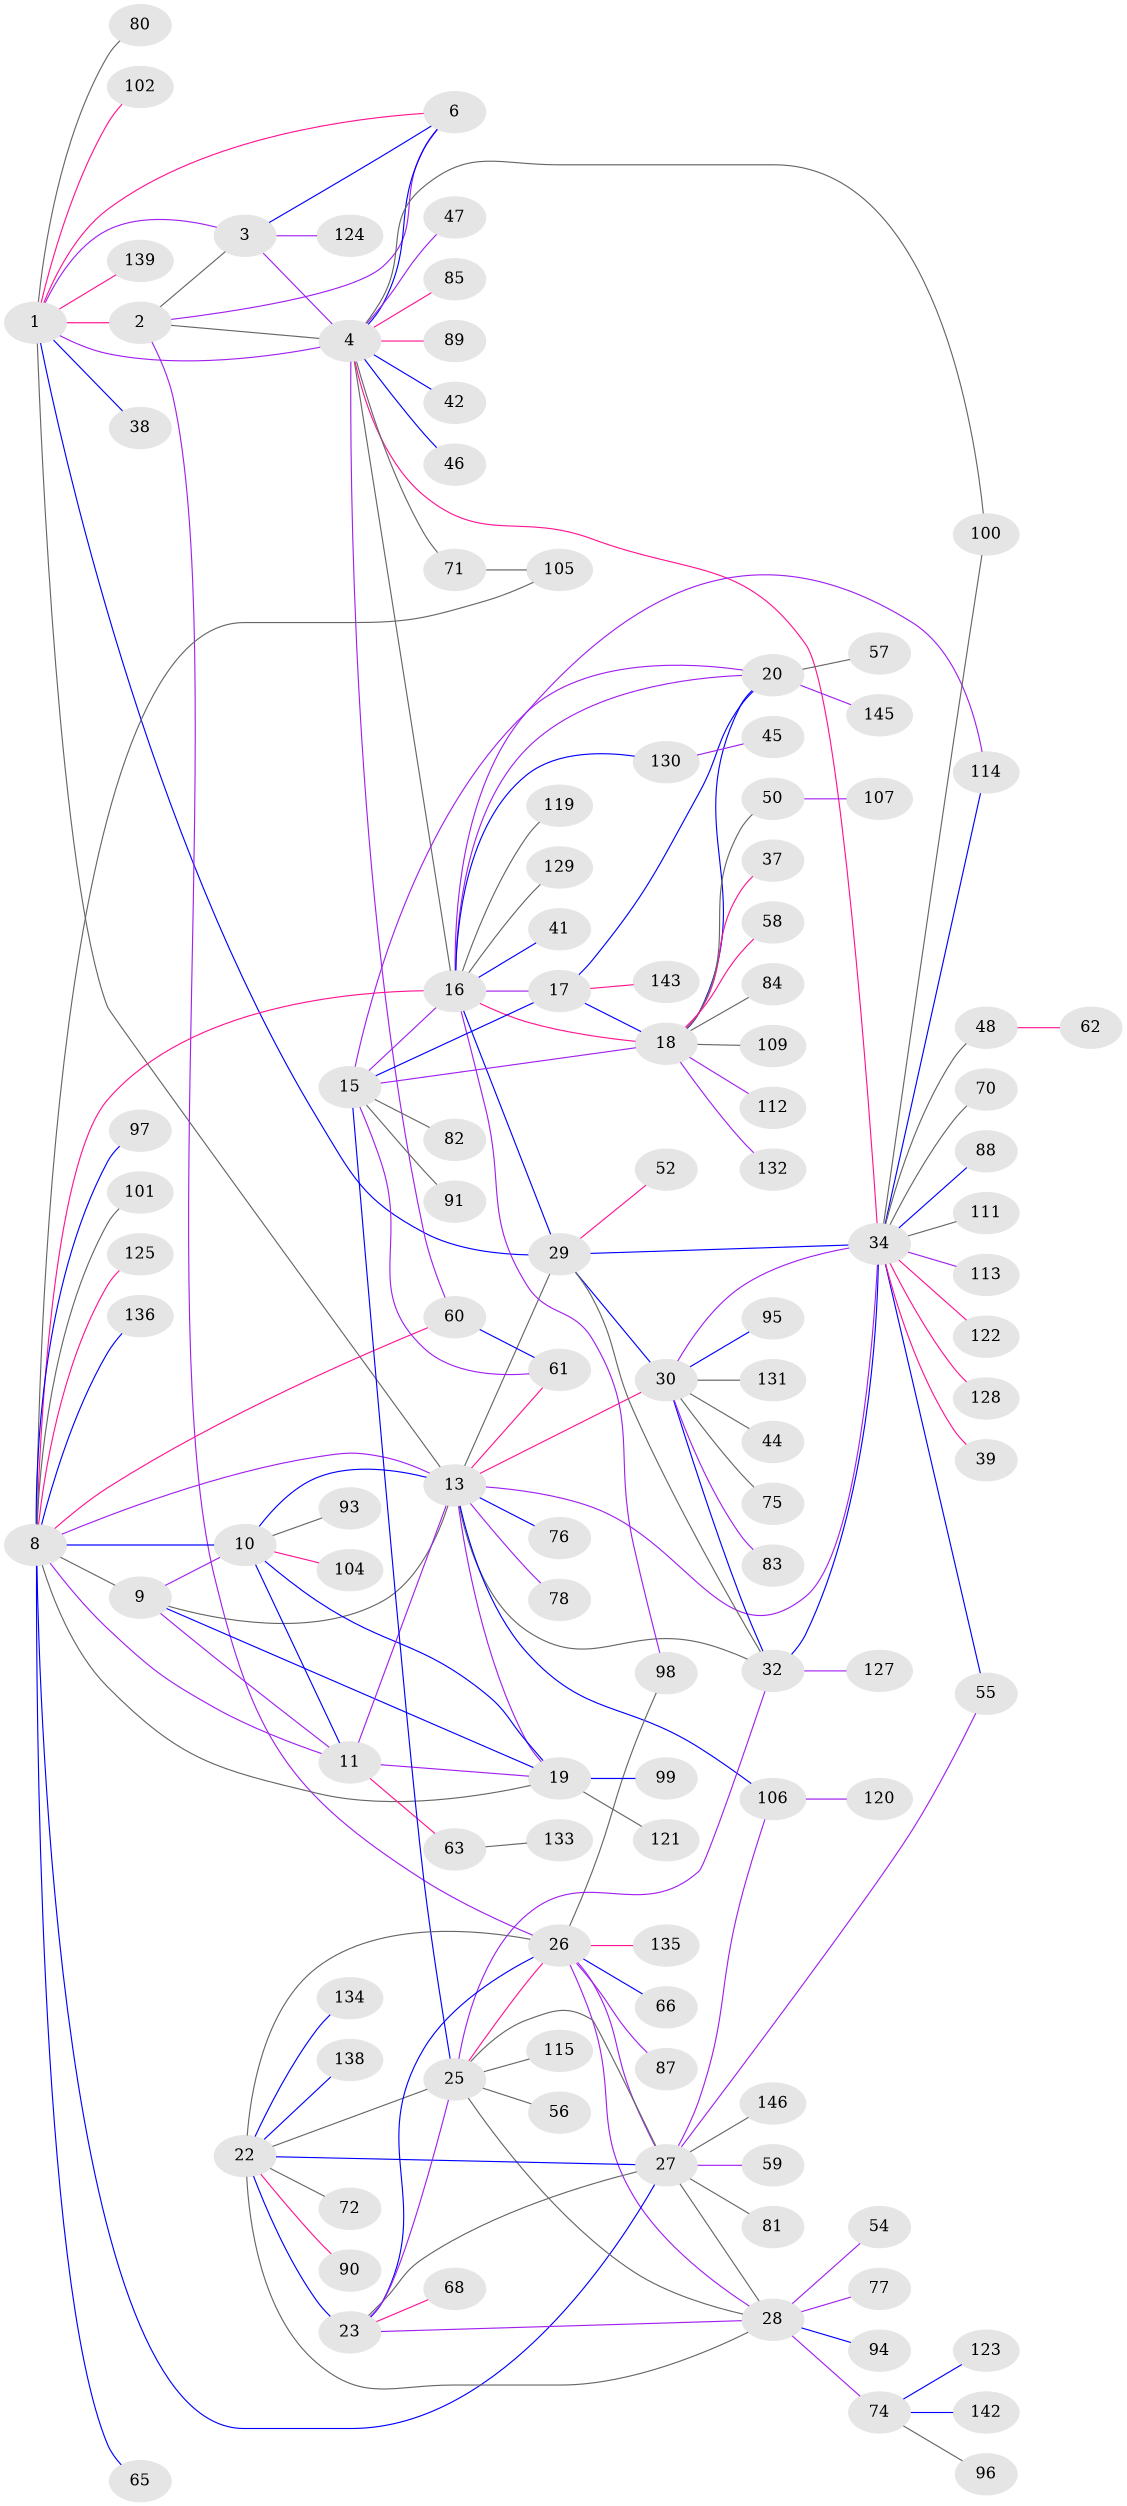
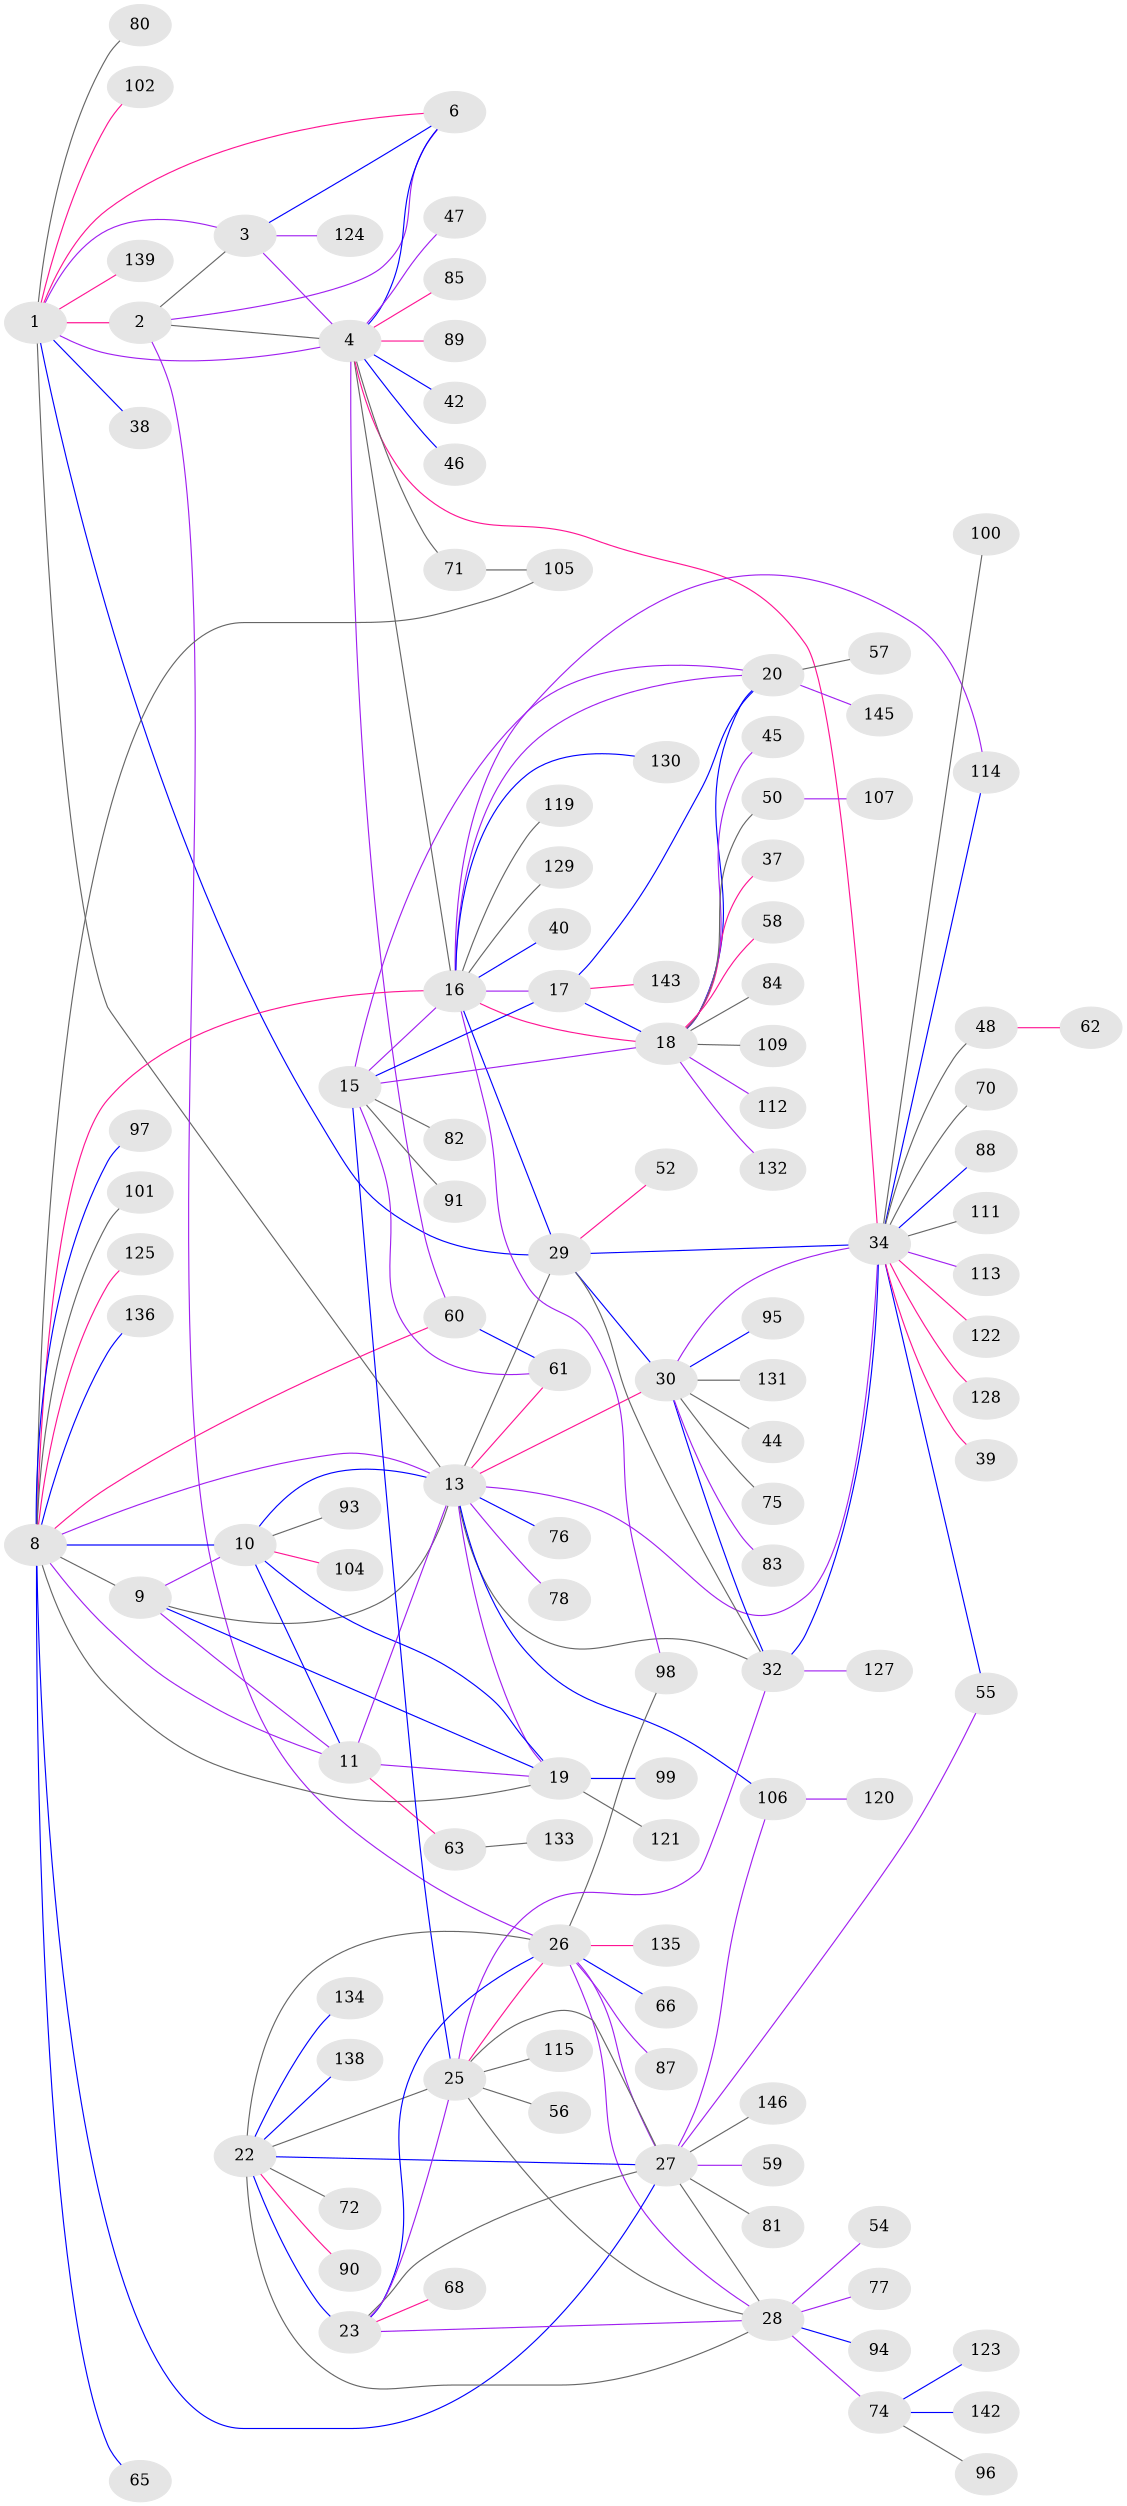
edge "4" -- "100": removed
edge "45" -- "130": now "45" -- "18"
node "41": label "41" -> "40"
